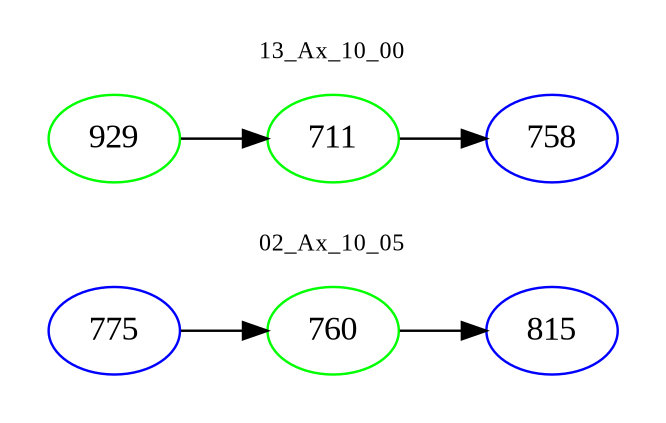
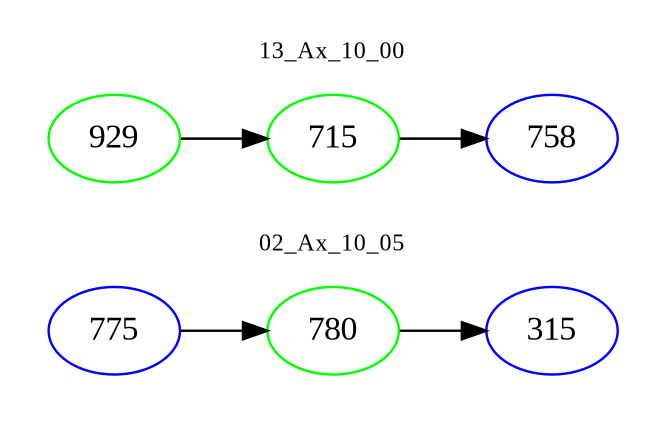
node "711": label "711" -> "715"
node "760": label "760" -> "780"
node "815": label "815" -> "315"
